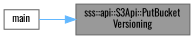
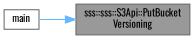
node "sss::api::S3Api::PutBucket Versioning": label "sss::api::S3Api::PutBucket Versioning" -> "sss::sss::S3Api::PutBucket Versioning"
